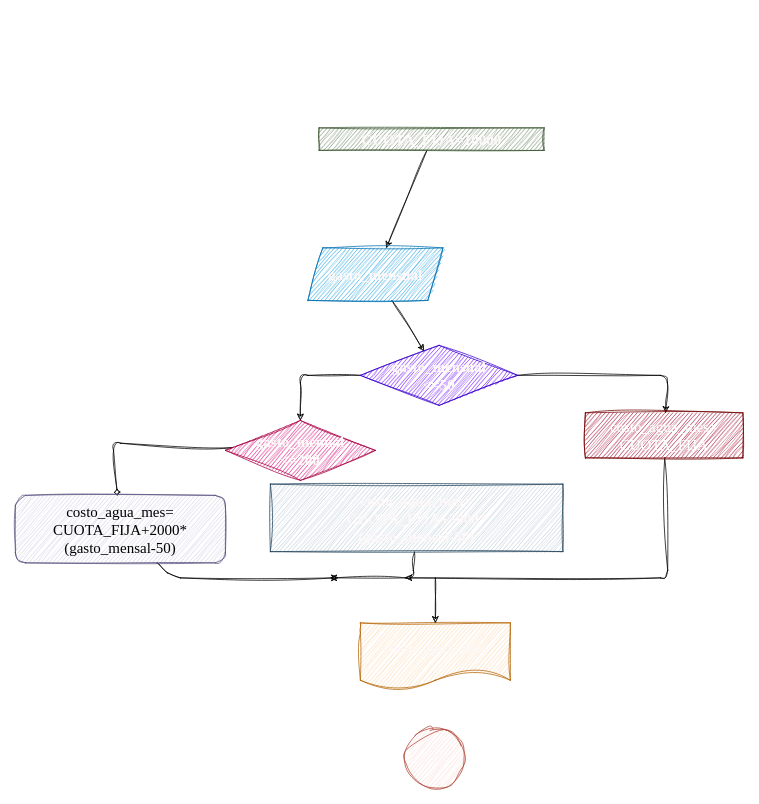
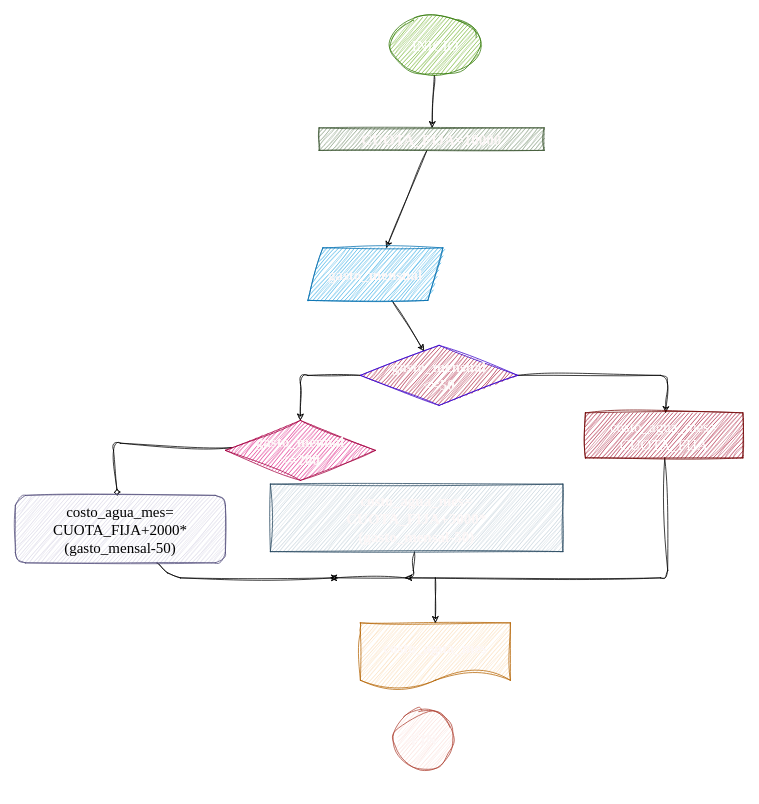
node "INICIO": added
edge "INICIO" -> "CUOTA_FIJA=10000": added
node "gasto_mensual <=50": fillcolor #6a00ff -> #a20025
node "FIN": moved (435, 758) -> (424, 739)
